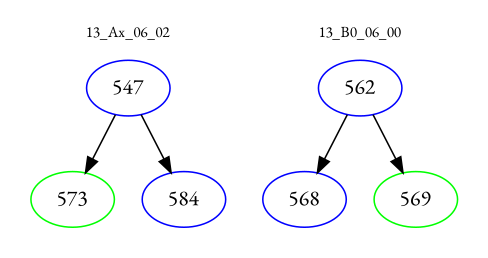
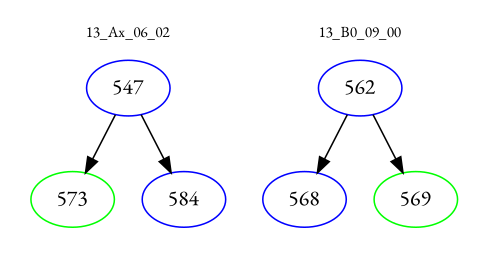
cluster "13_B0_06_00": label "13_B0_06_00" -> "13_B0_09_00"
